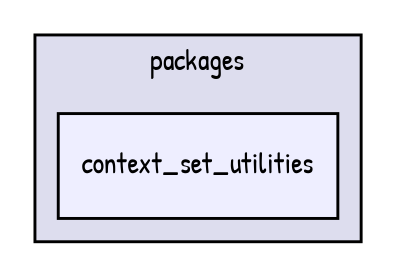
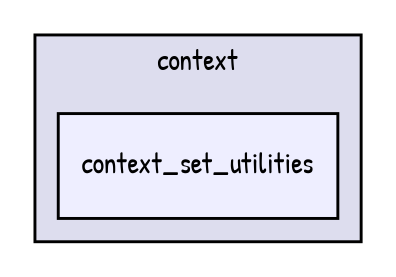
cluster "packages": label "packages" -> "context"
